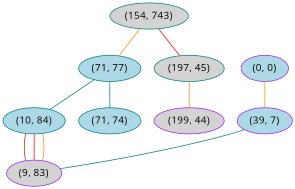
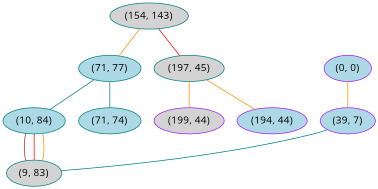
node "(154, 743)": label "(154, 743)" -> "(154, 143)"
node "(194, 44)": added
node "(9, 83)": color purple -> teal
